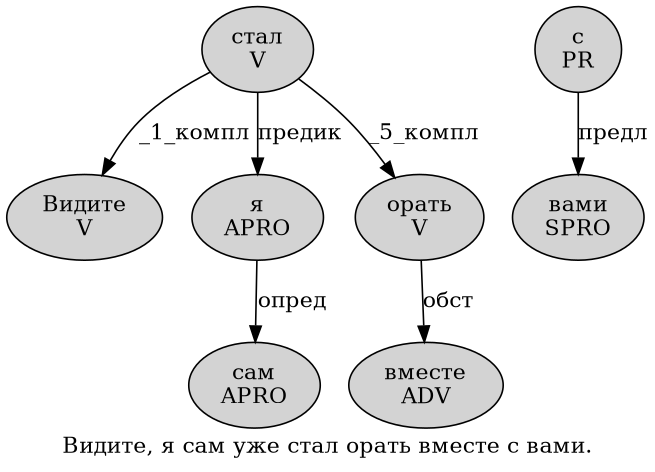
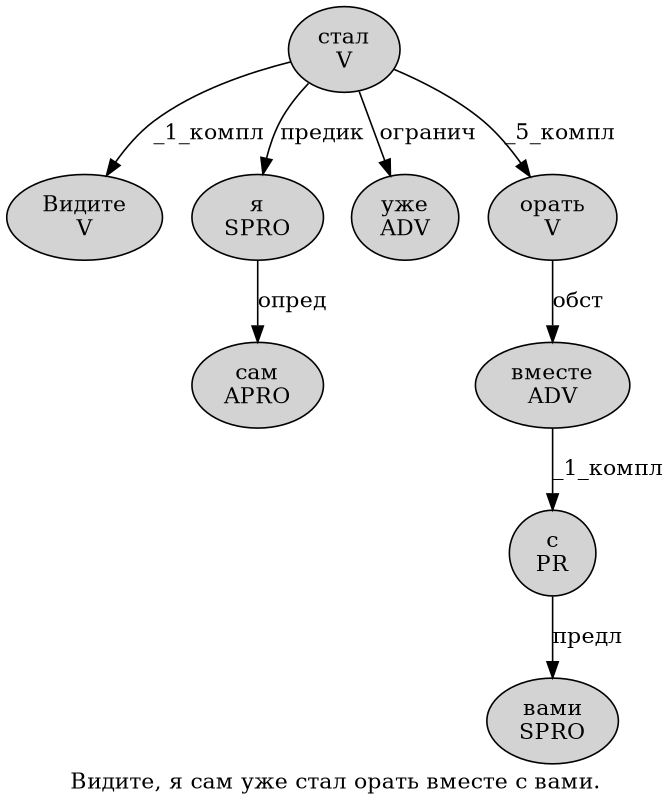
node "я APRO": label "я APRO" -> "я SPRO"
node "уже ADV": added
edge "вместе ADV" -> "с PR": added, label "_1_компл"
